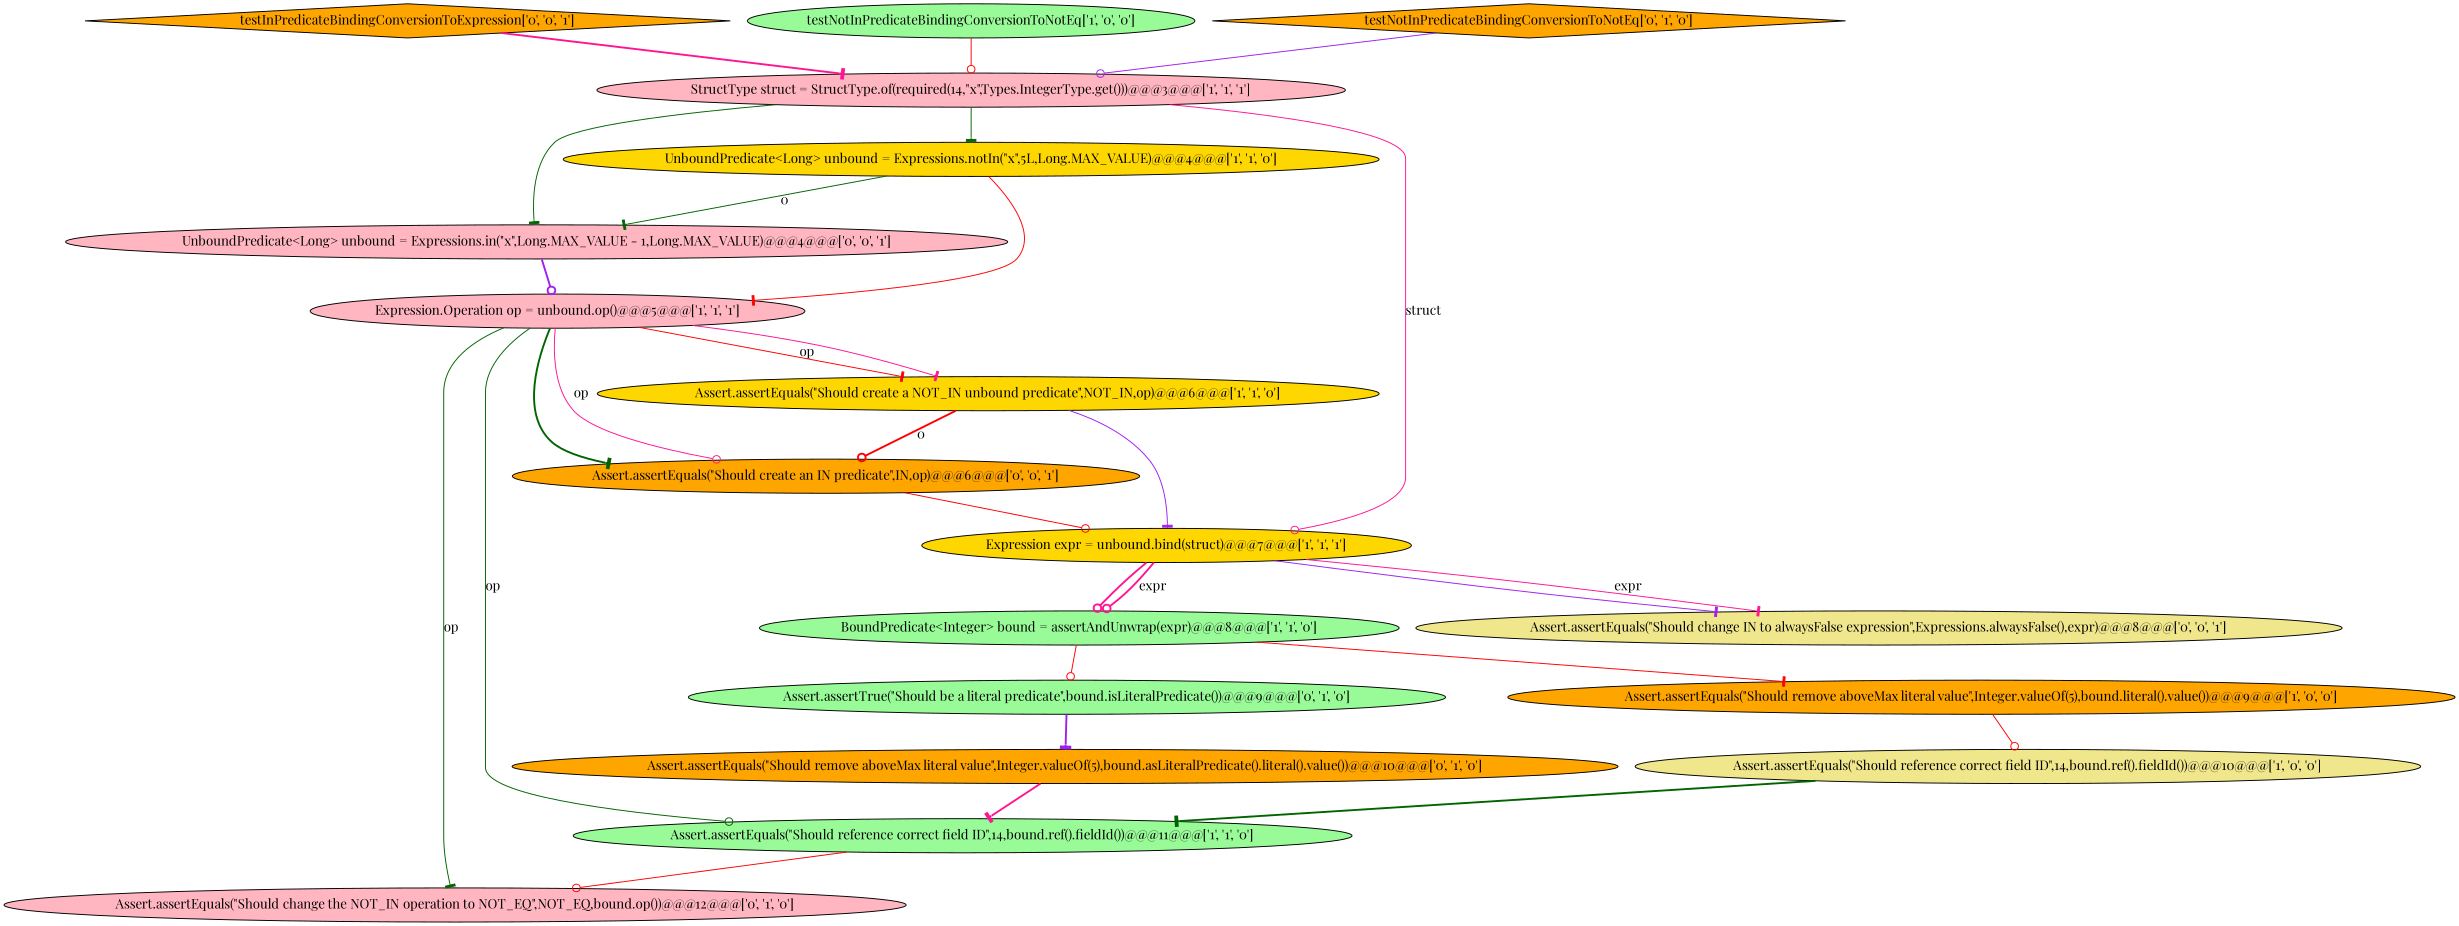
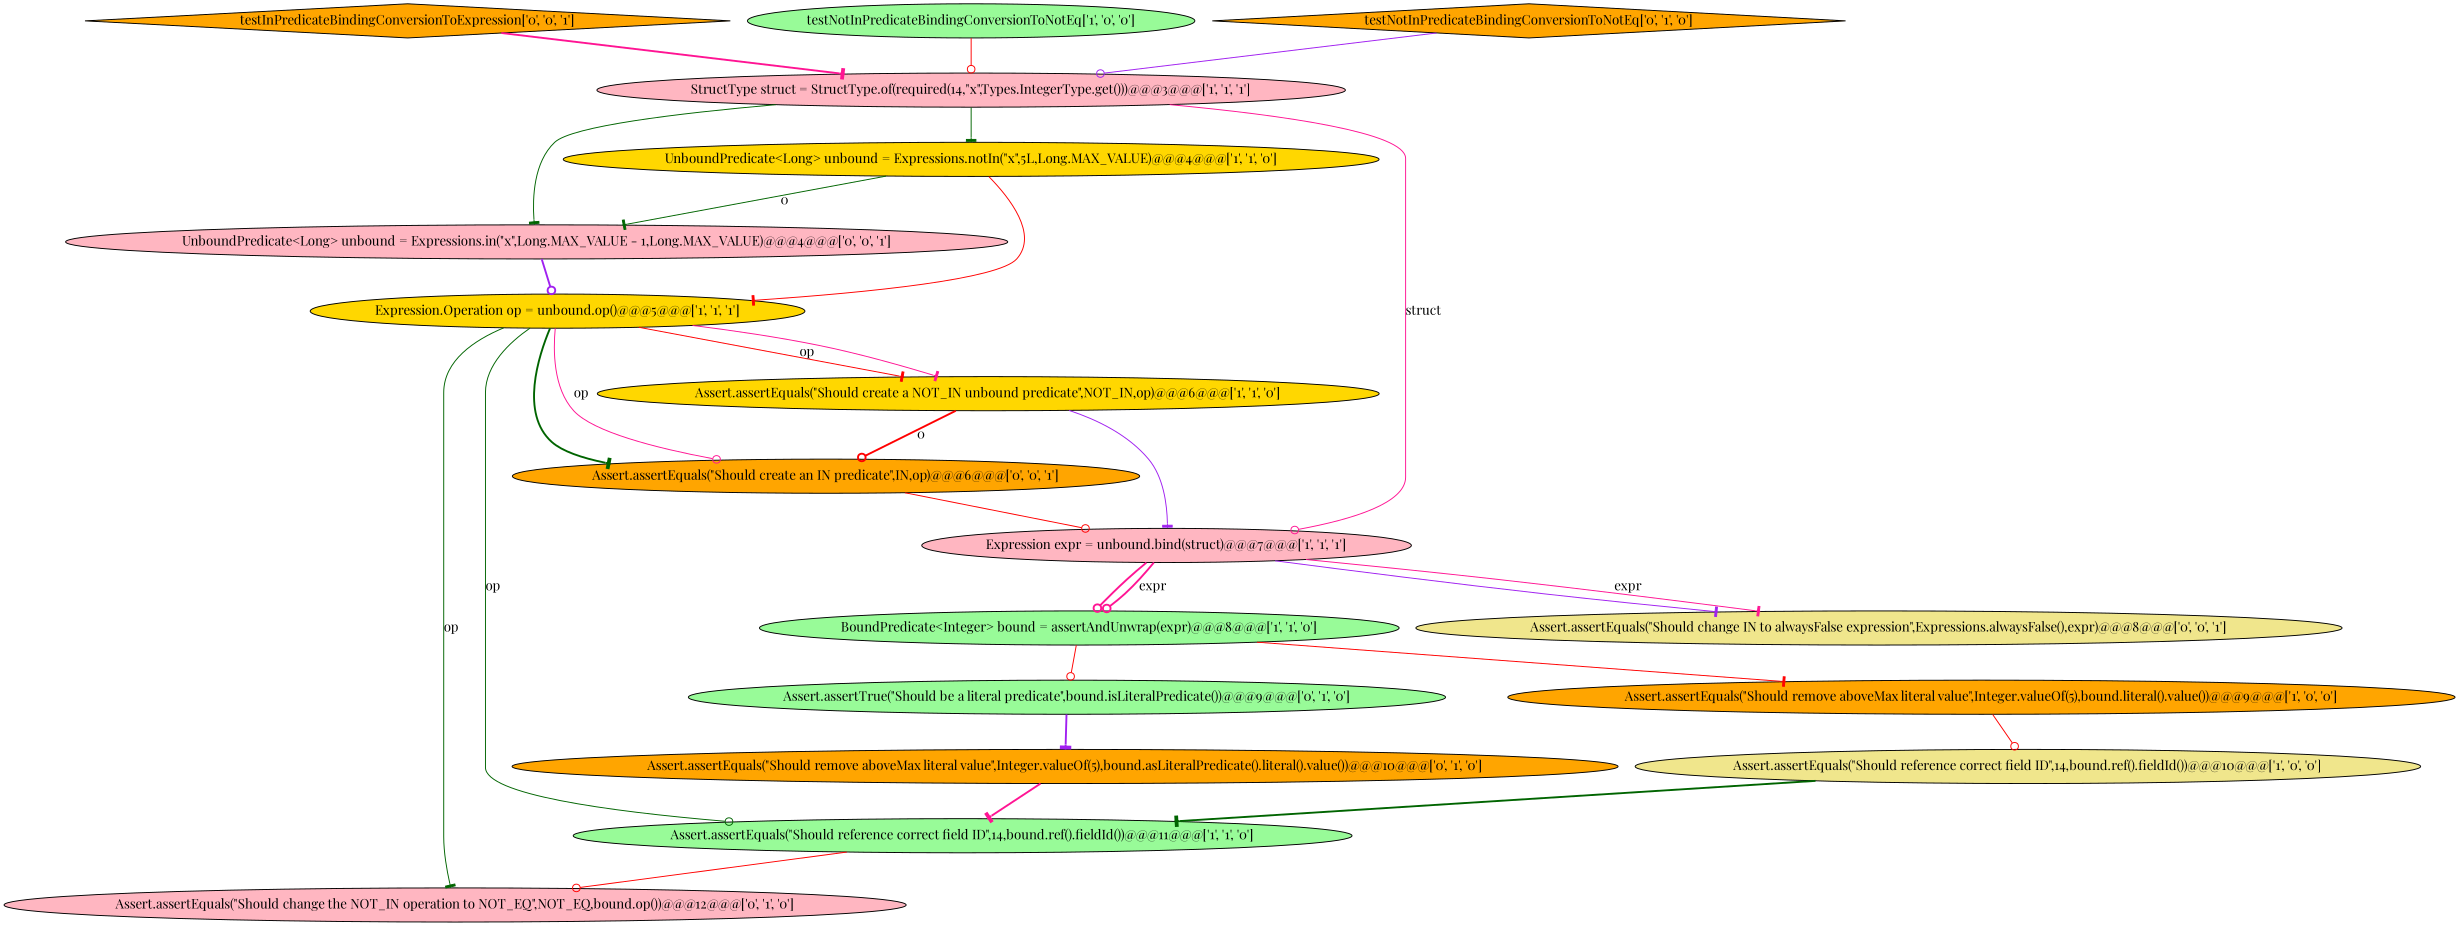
node "Expression.Operation op = unbound.op()@@@5@@@['1', '1', '1']": fillcolor lightpink -> gold
node "Expression expr = unbound.bind(struct)@@@7@@@['1', '1', '1']": fillcolor gold -> lightpink
